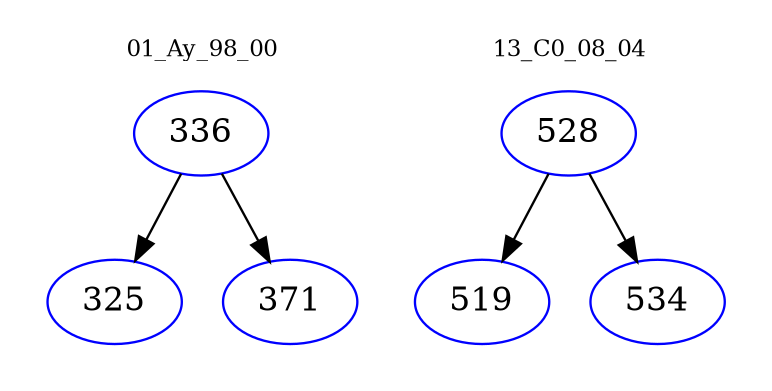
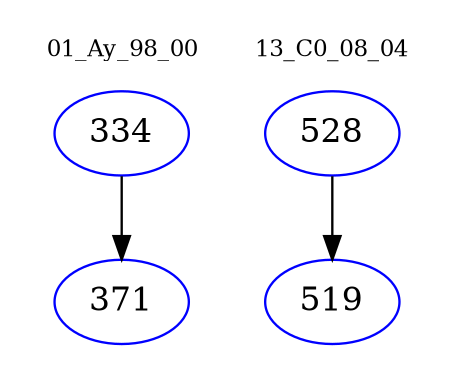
node "336": label "336" -> "334"
node "325": removed
node "534": removed
